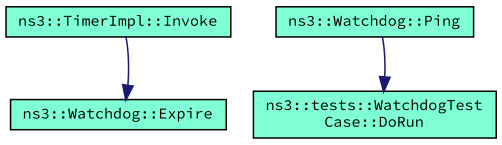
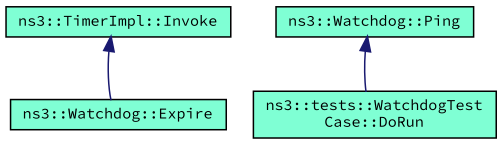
edge "ns3::Watchdog::Ping" -> "ns3::tests::WatchdogTest Case::DoRun": reversed
edge "ns3::TimerImpl::Invoke" -> "ns3::Watchdog::Expire": reversed
